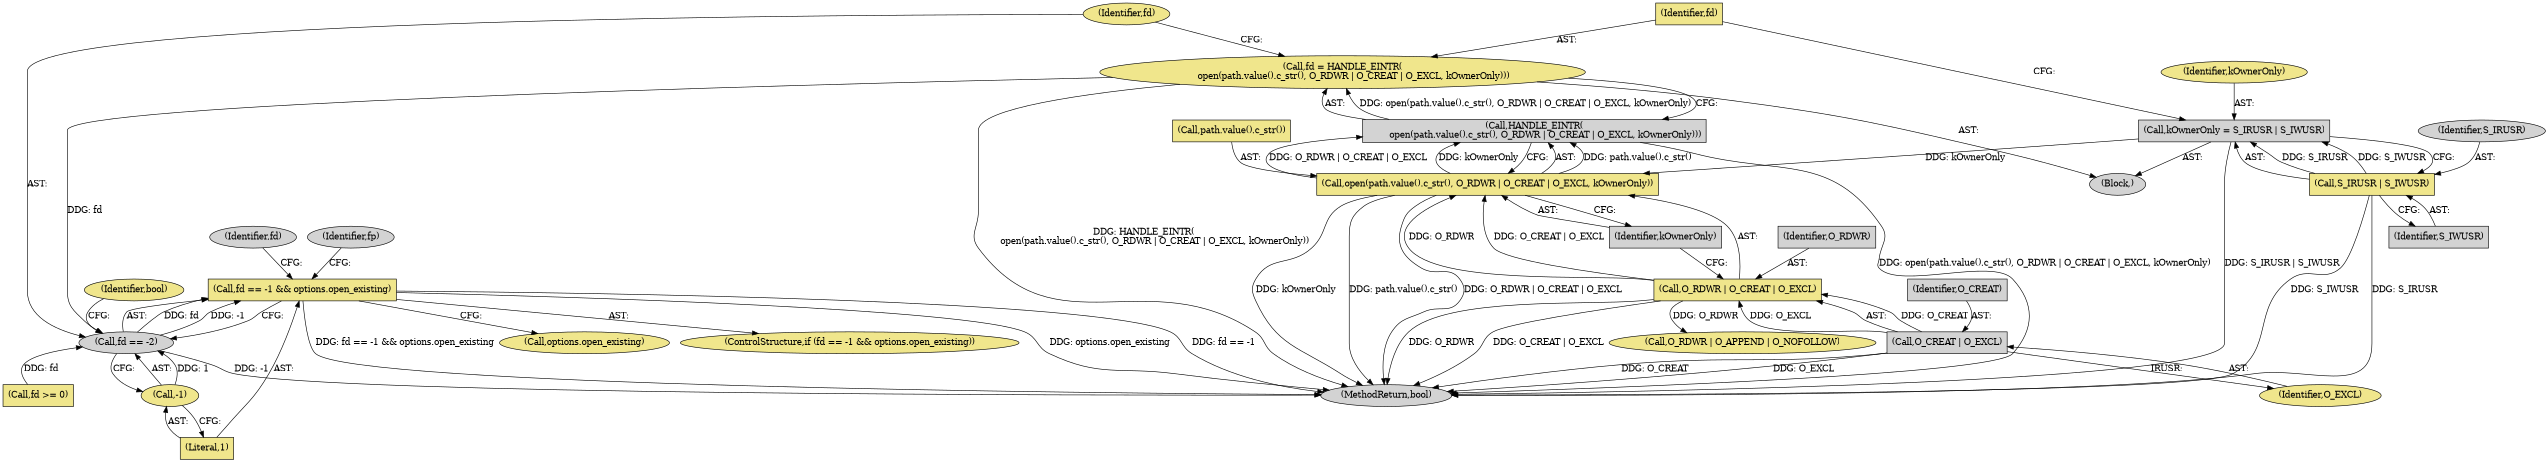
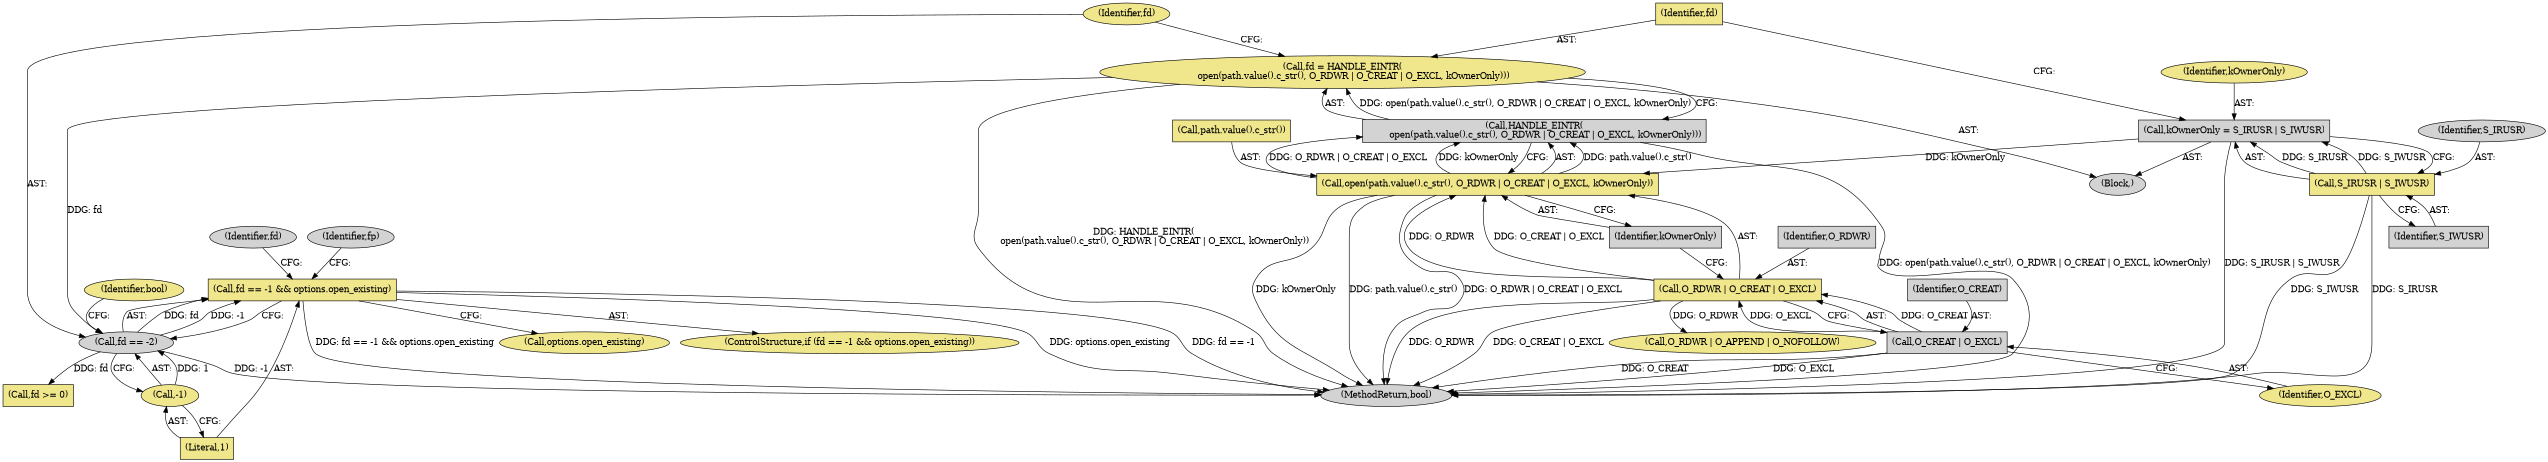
edge "(Call,O_RDWR | O_CREAT | O_EXCL)" -> "(Call,O_CREAT | O_EXCL)": added, label "CFG:"
edge "(Call,fd >= 0)" -> "(Call,fd == -2)": reversed
edge "(Call,O_CREAT | O_EXCL)" -> "(Identifier,O_EXCL)": label "IRUSR: " -> "CFG: "
